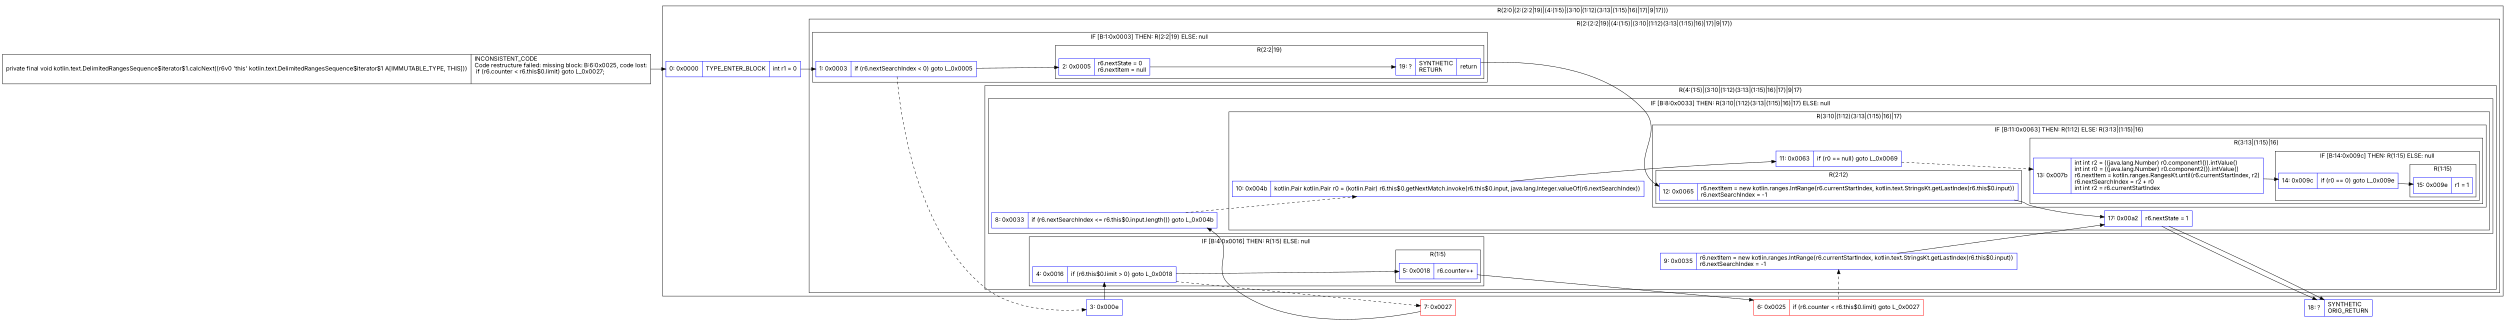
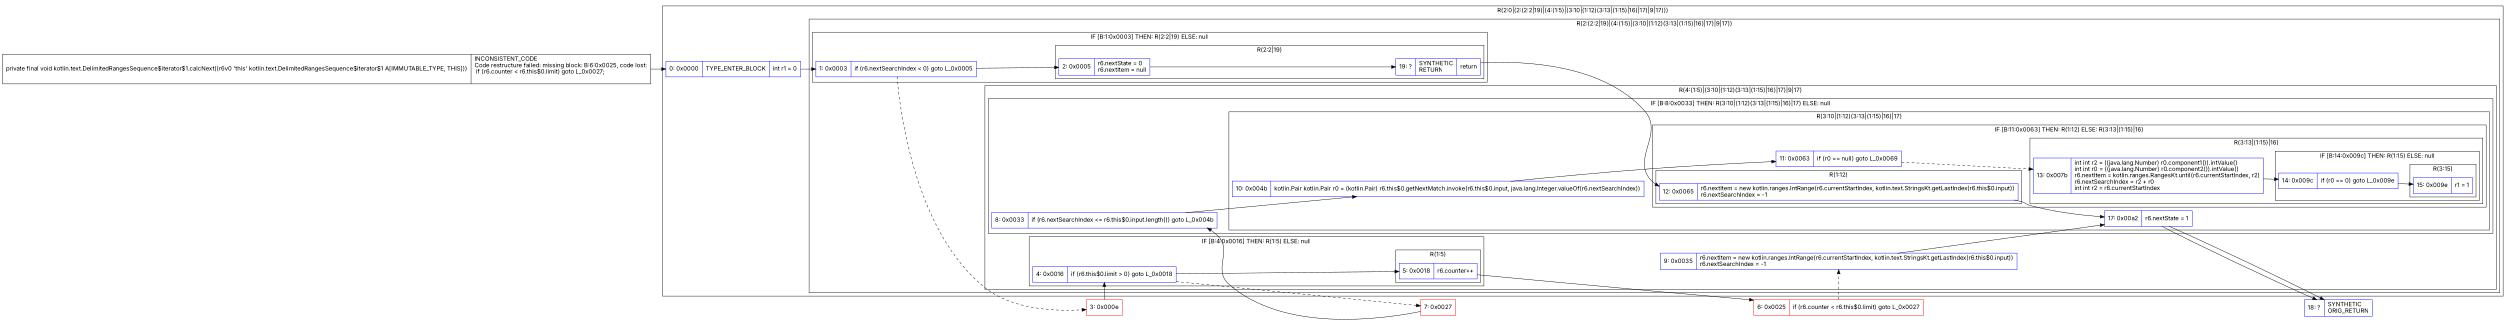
cluster "R(1:15)": label "R(1:15)" -> "R(3:15)"
cluster "R(2:12)": label "R(2:12)" -> "R(1:12)"
edge "8: 0x0033" -> "10: 0x004b": style dashed -> solid
node "3: 0x000e": color blue -> red
